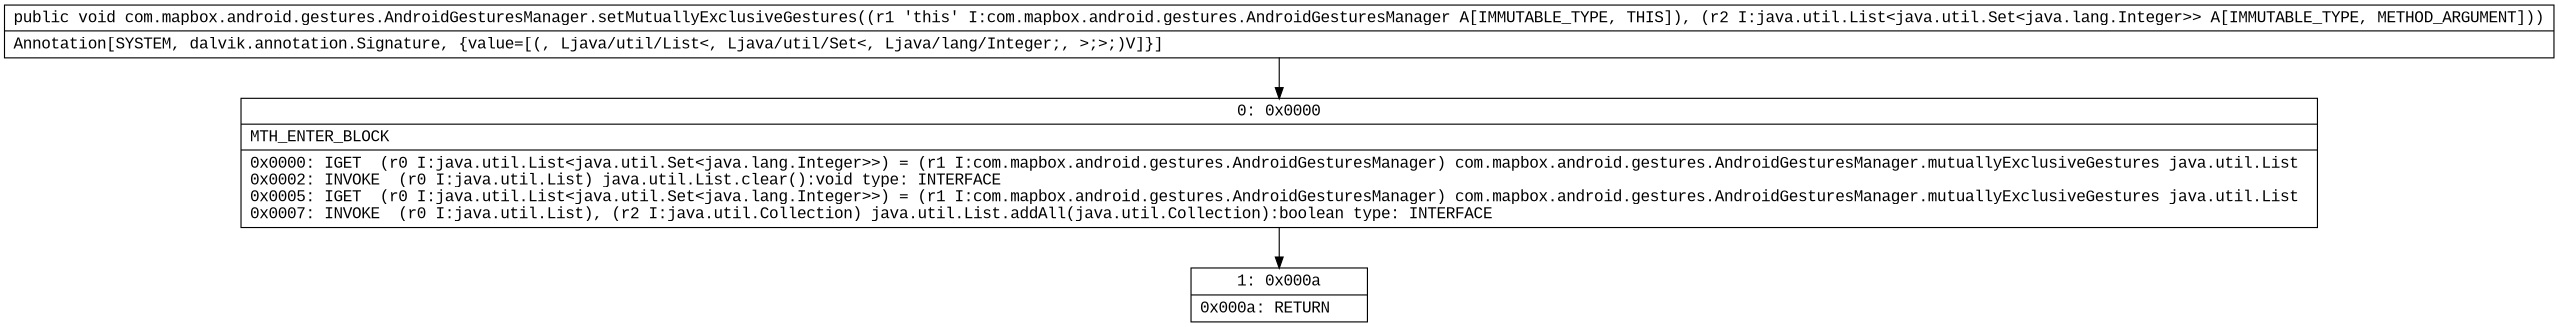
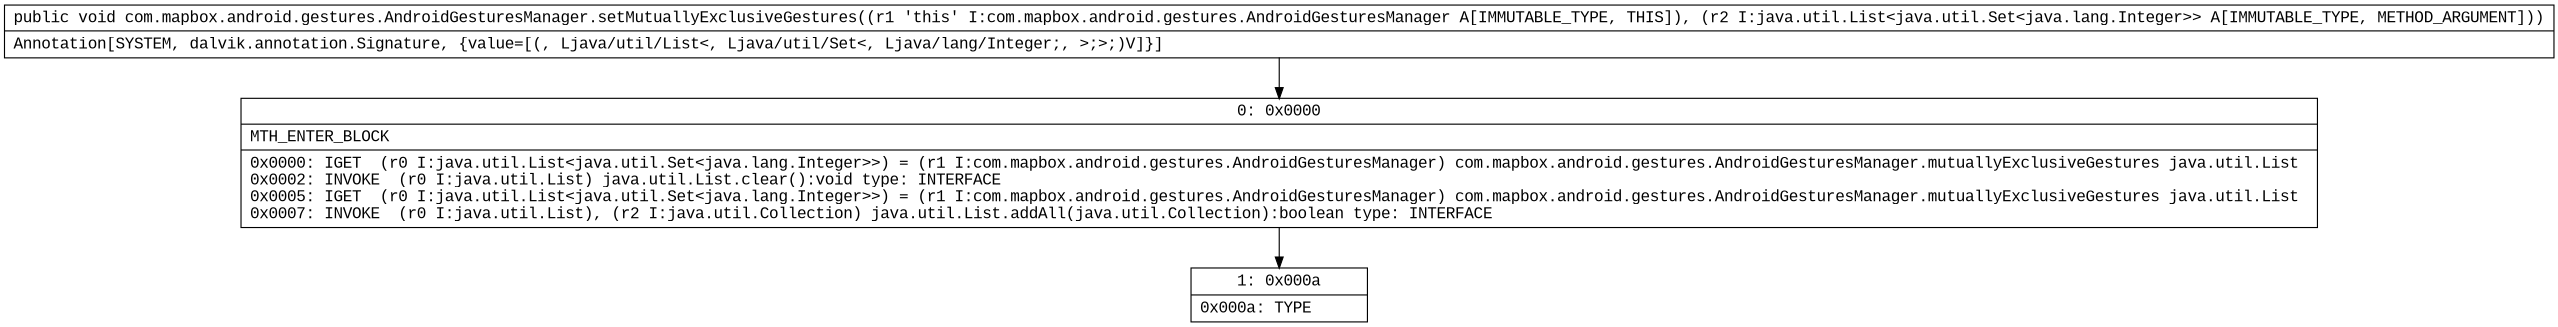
node "1: 0x000a": text "0x000a: RETURN" -> "0x000a: TYPE"
